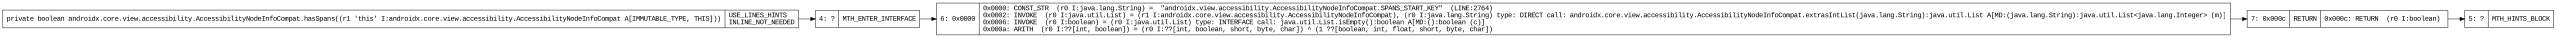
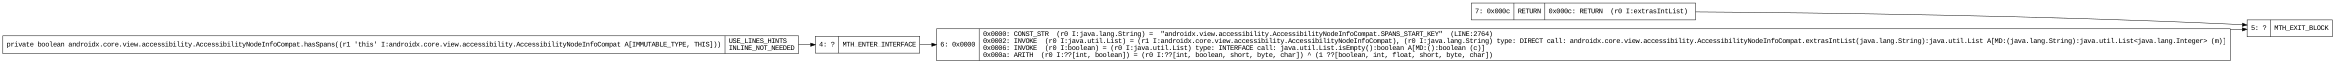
edge "6: 0x0000" -> "7: 0x000c": now "6: 0x0000" -> "5: ?"
node "7: 0x000c": text "0x000c: RETURN  (r0 I:boolean)" -> "0x000c: RETURN  (r0 I:extrasIntList)"
node "5: ?": text "MTH_HINTS_BLOCK" -> "MTH_EXIT_BLOCK"
